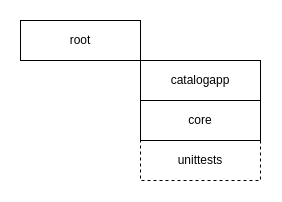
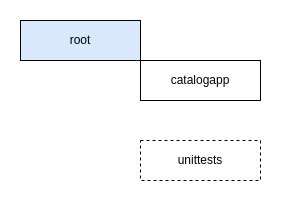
node "root": fillcolor #ffffff -> #dae8fc
node "core": removed
